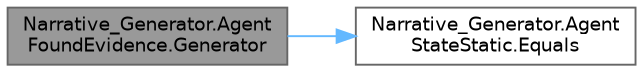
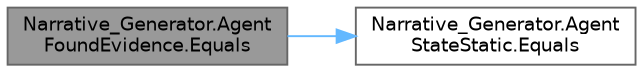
node "Narrative_Generator.Agent FoundEvidence.Generator": label "Narrative_Generator.Agent FoundEvidence.Generator" -> "Narrative_Generator.Agent FoundEvidence.Equals"
